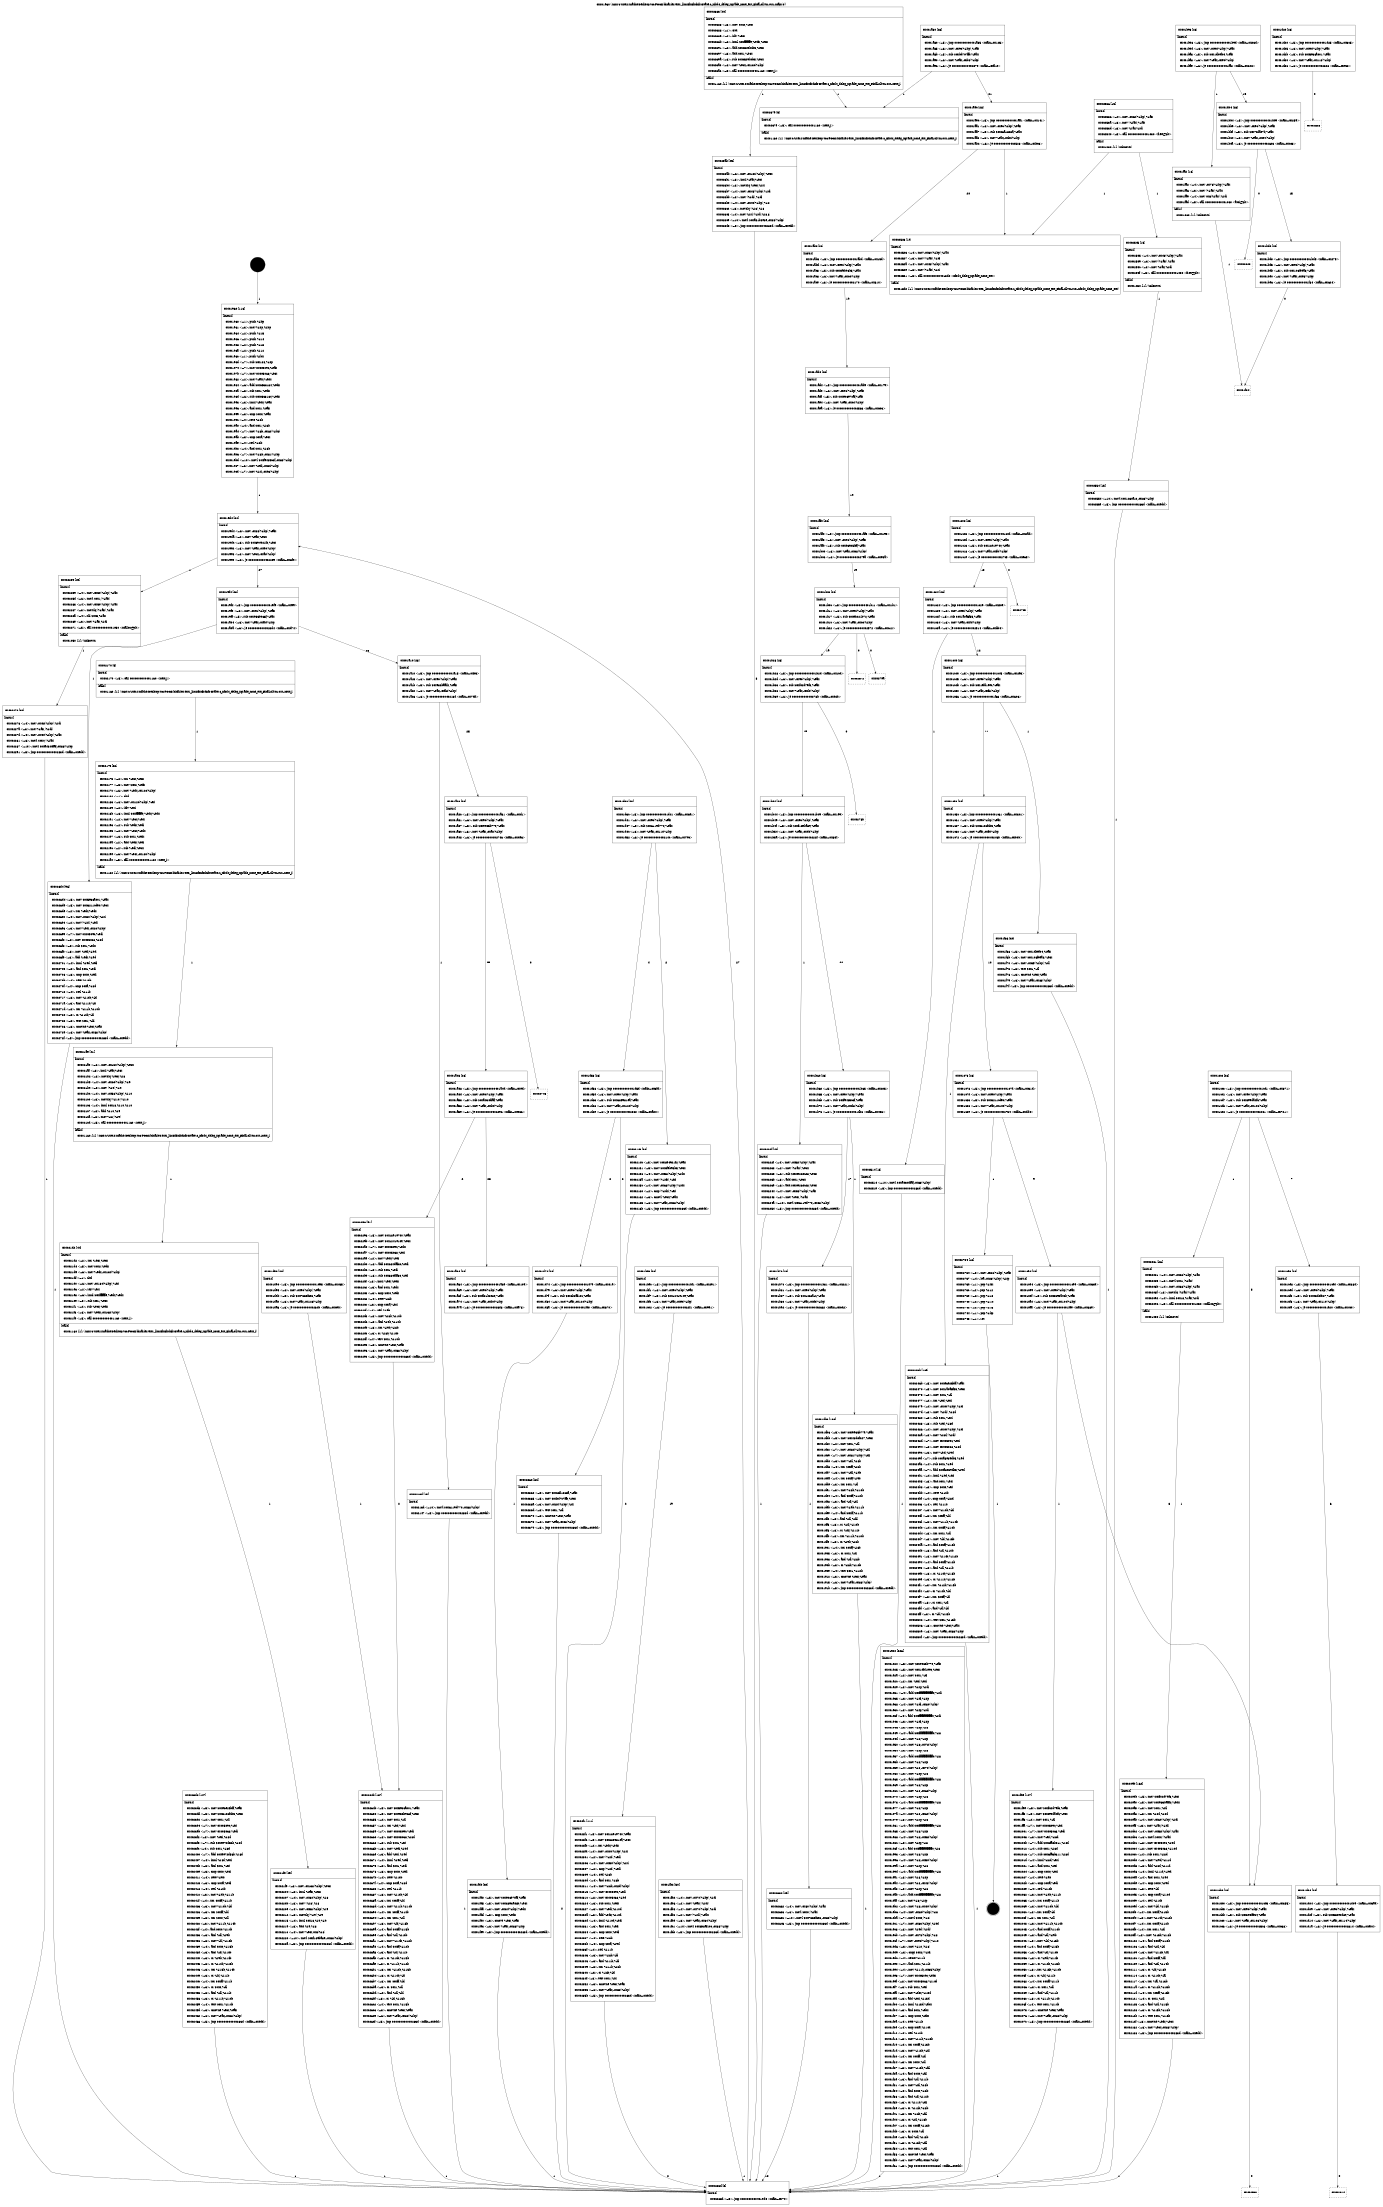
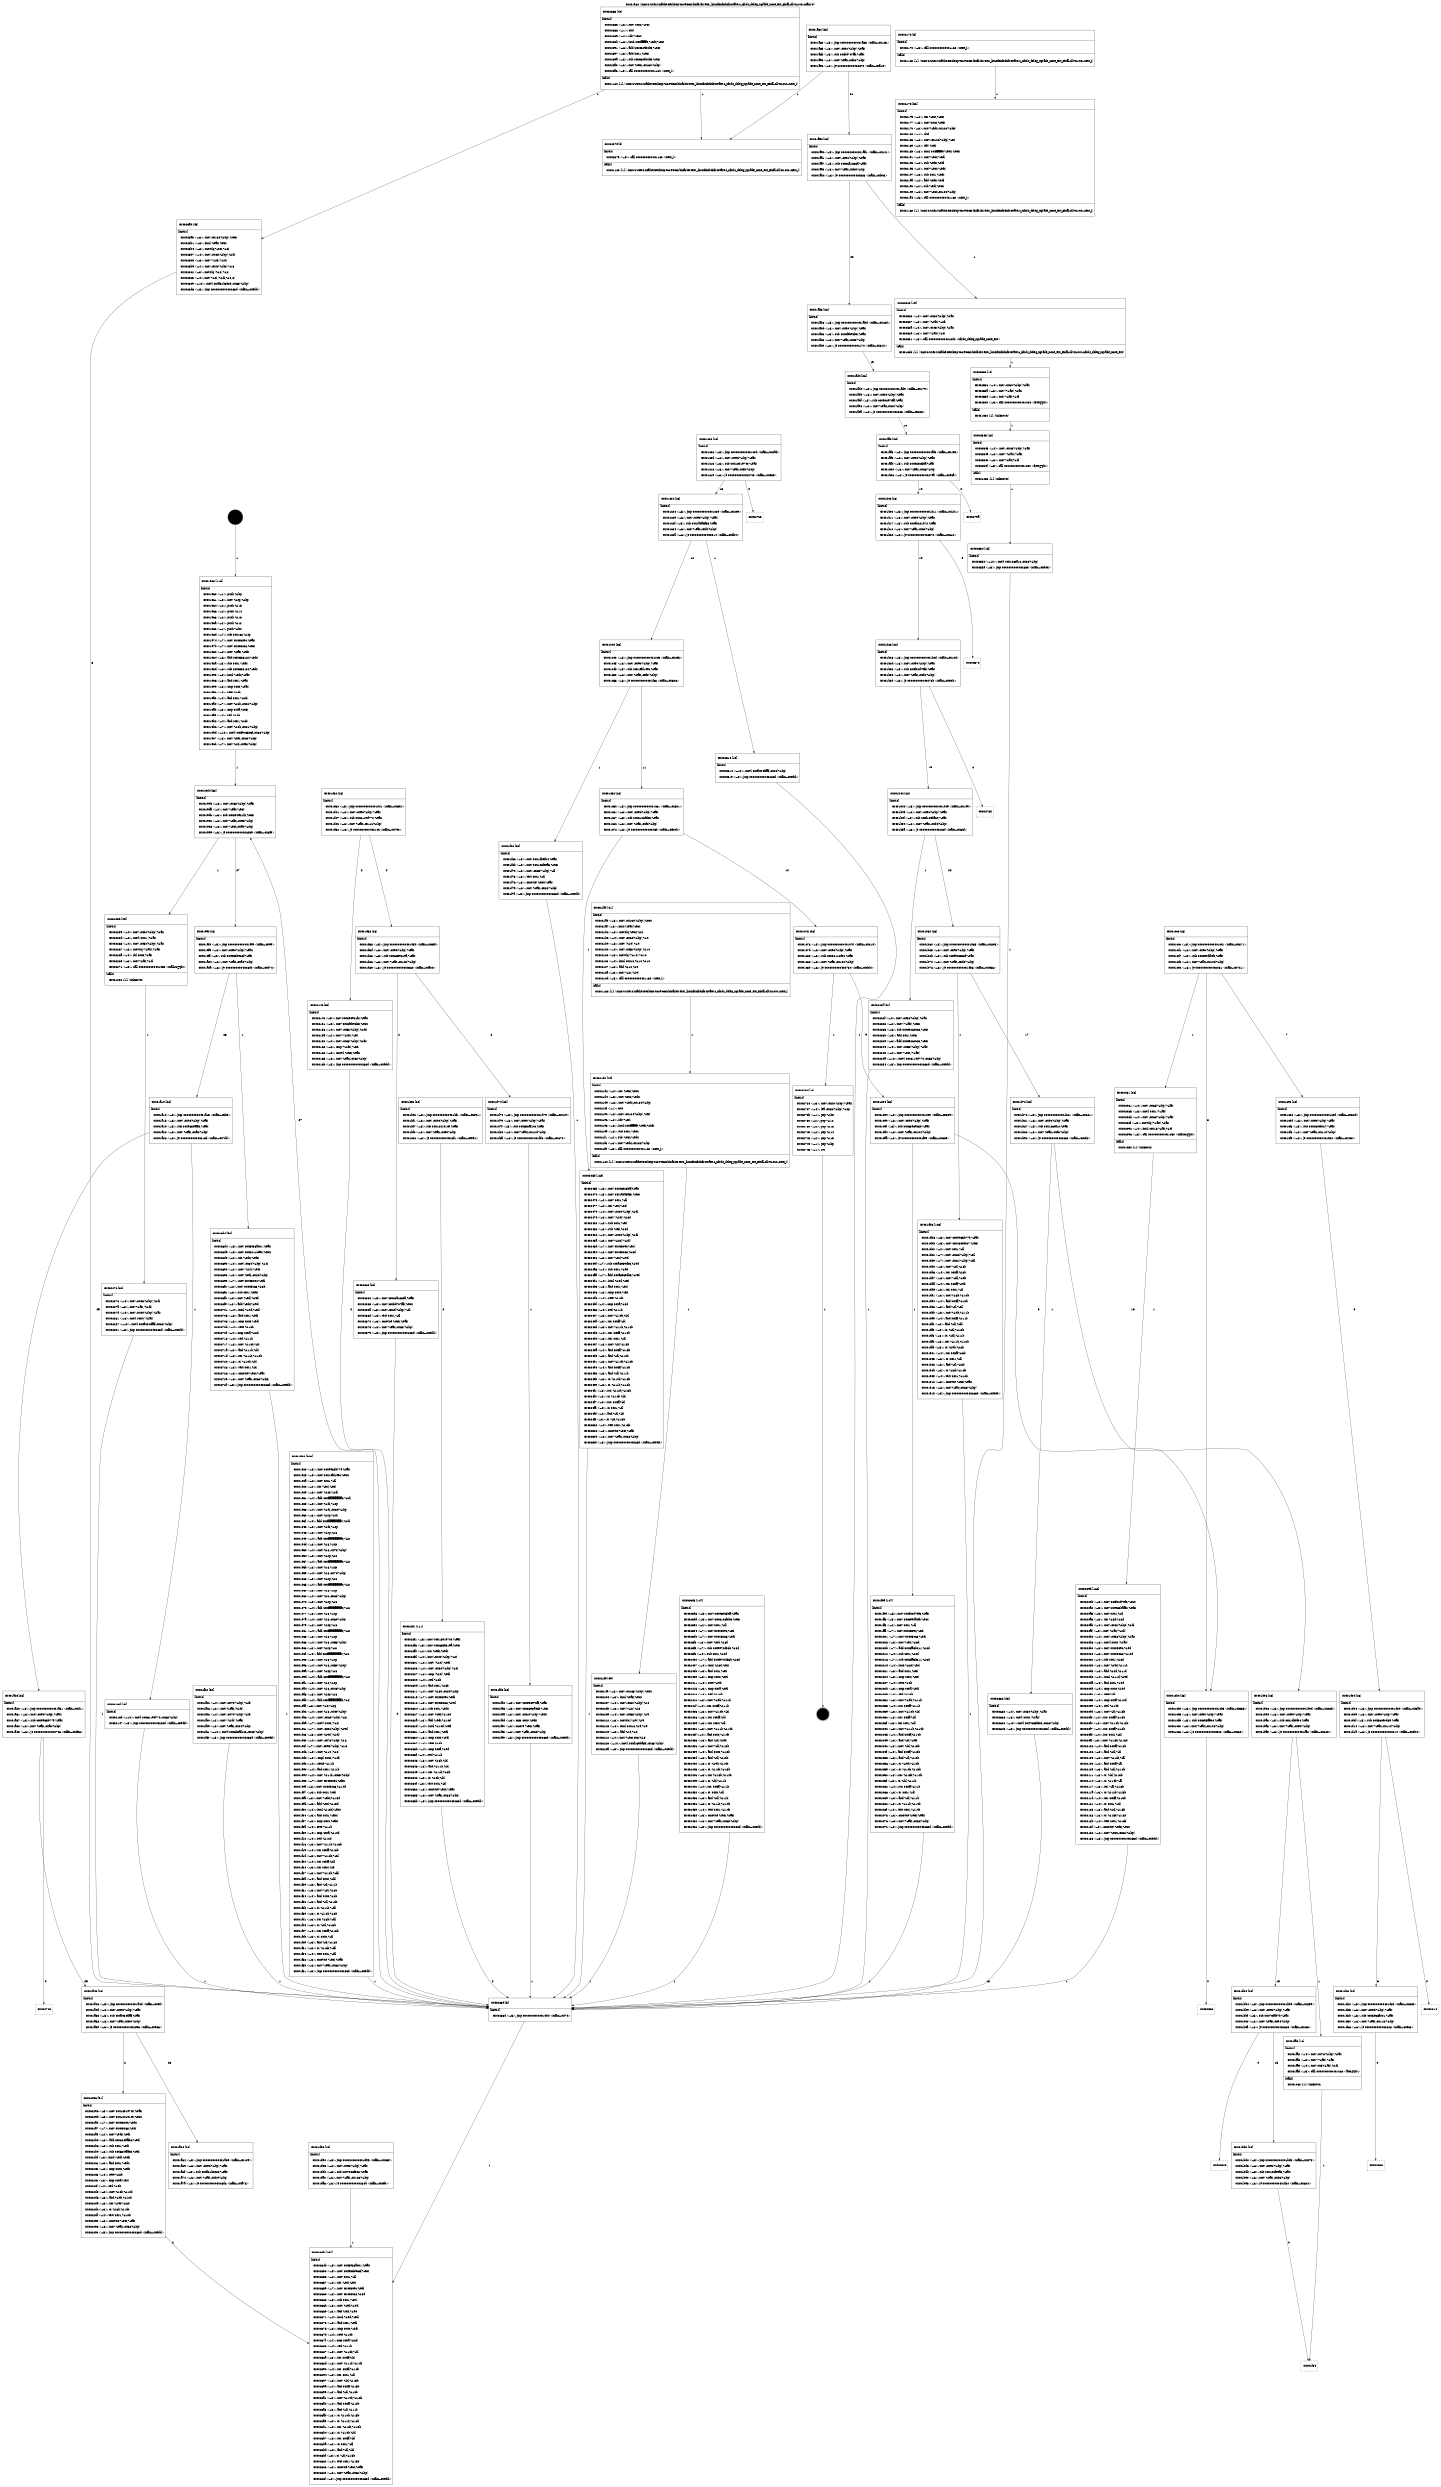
edge "0x402536 [15]" -> "0x402523 [19]": reversed
edge "0x401b0c [28]" -> "0x4027ea": now "0x401af0 [28]" -> "0x4027ea"
edge "0x402175 [52]" -> "0x4021a9 [41]": removed, label "1"
edge "0x401b7c [28]" -> "0x401b98 [28]": added, label "16"
edge "0x401bec [28]" -> "0x4022f1 [111]": label " 19" -> " 2"
edge "0x401d04 [28]" -> "0x401d20 [28]": added, label "6"
edge "0x40264b [137]" -> "0x40283d [5]": reversed
